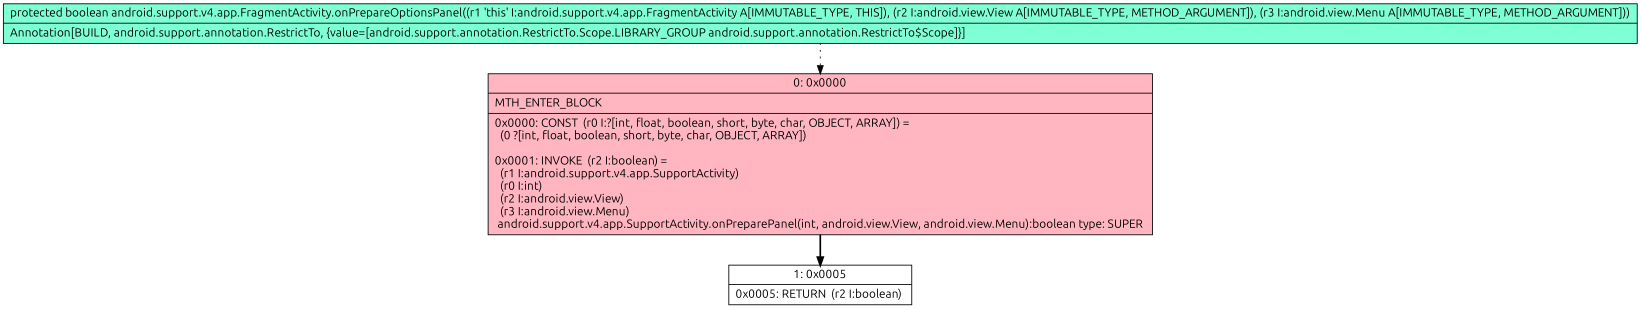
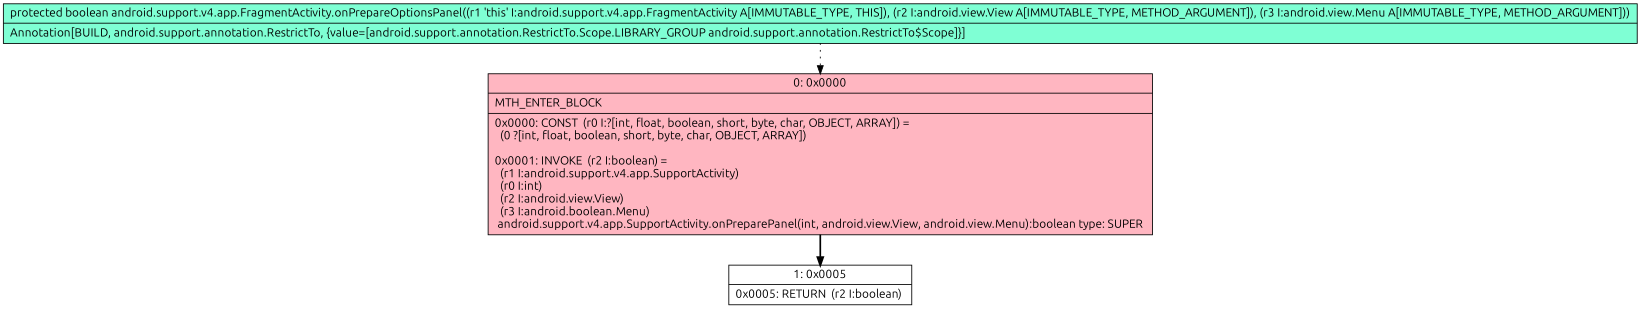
node "0: 0x0000": text "(r3 I:android.view.Menu)" -> "(r3 I:android.boolean.Menu)"
